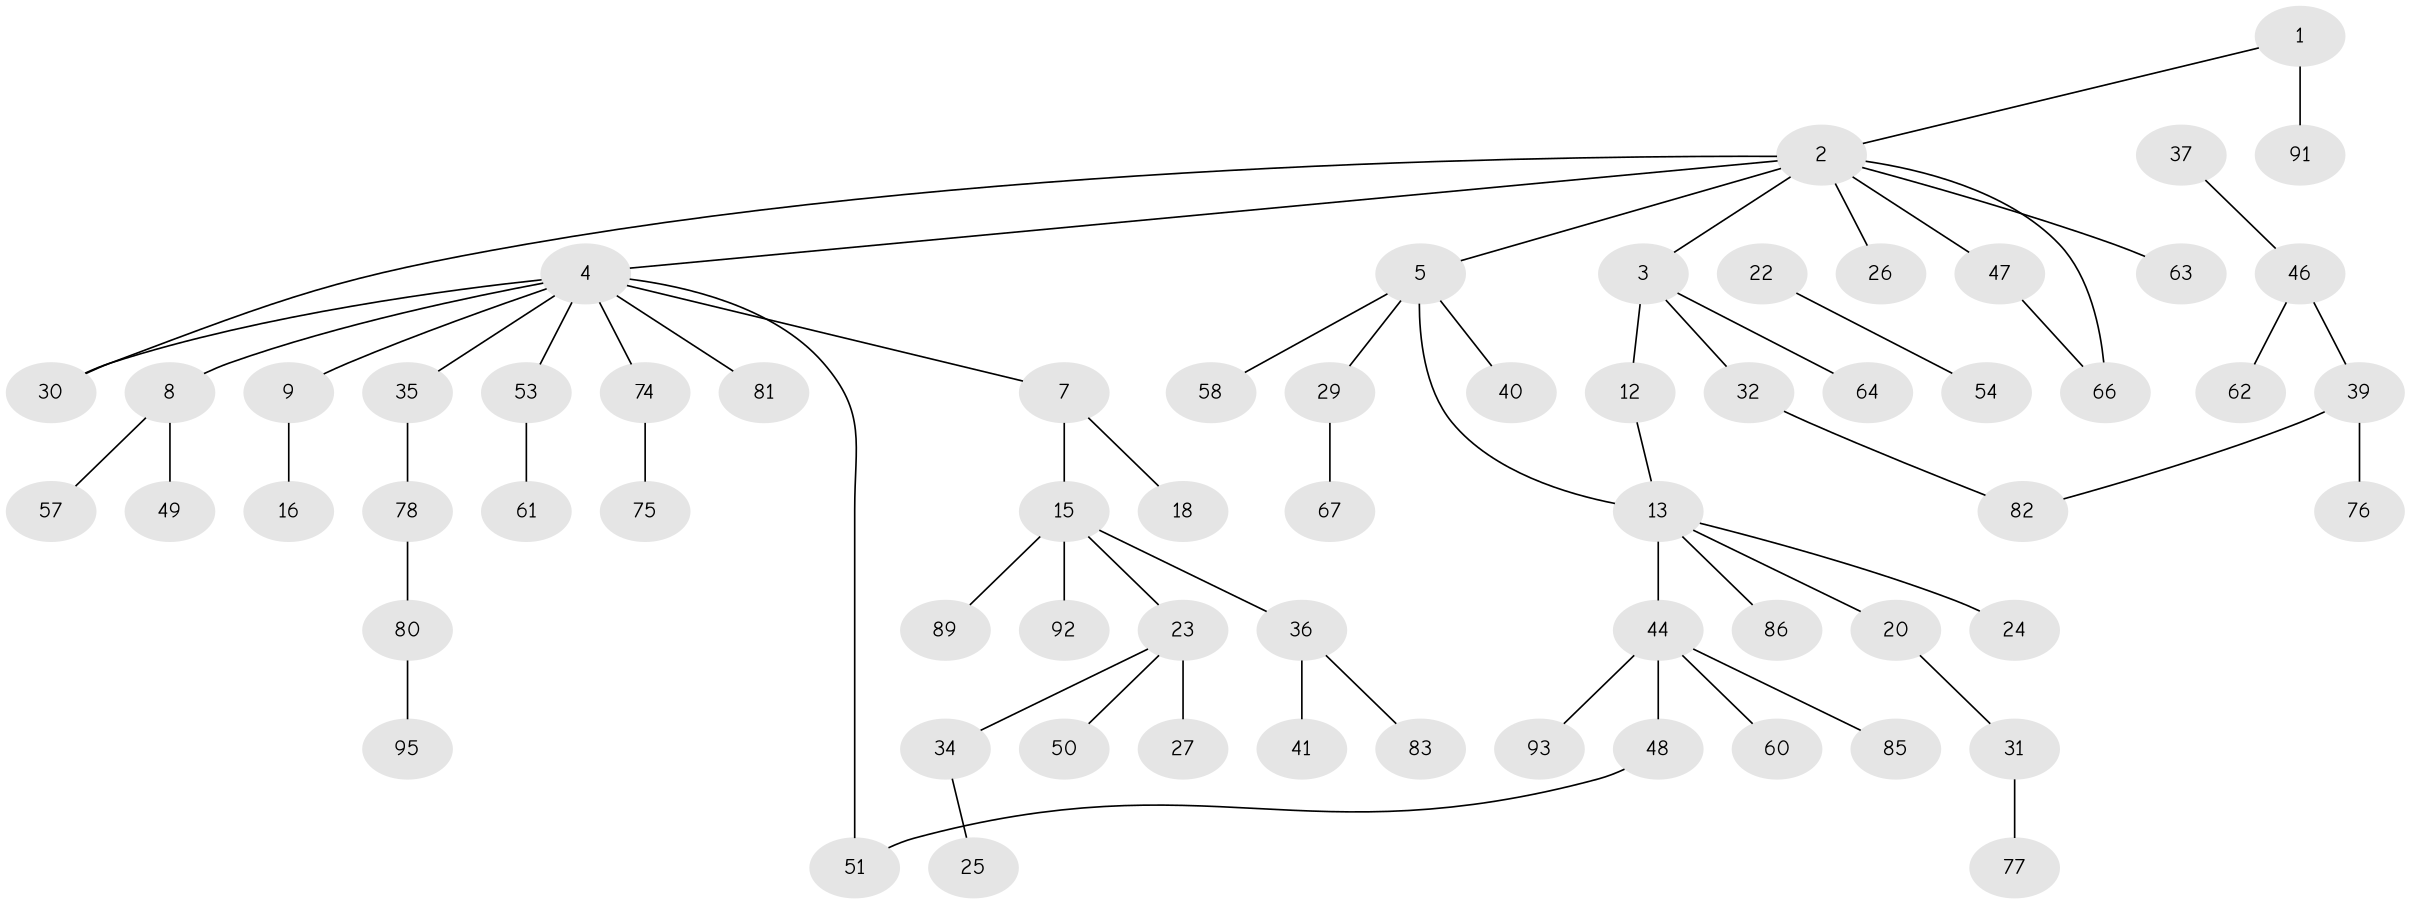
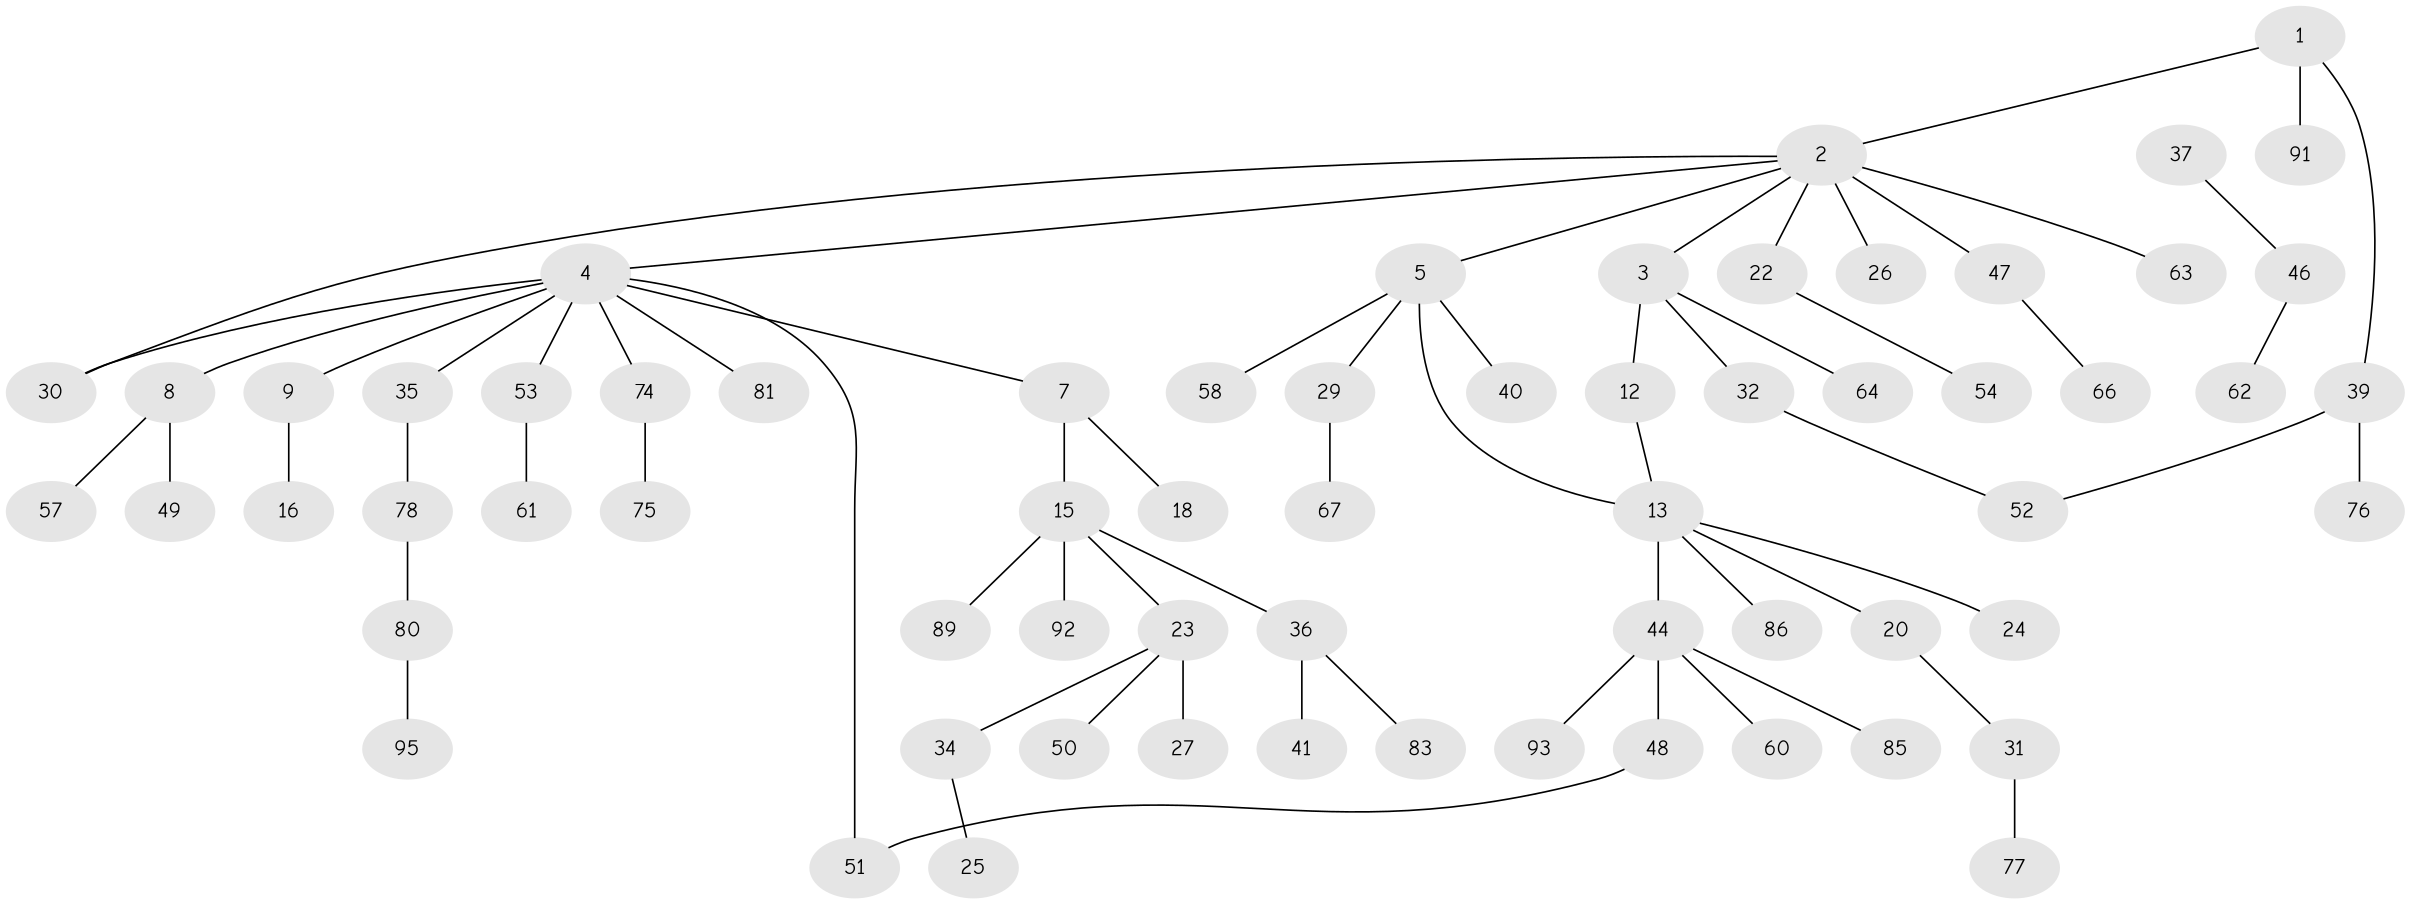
edge "2" -- "66": now "2" -- "22"
edge "46" -- "39": now "1" -- "39"
node "82": label "82" -> "52"
